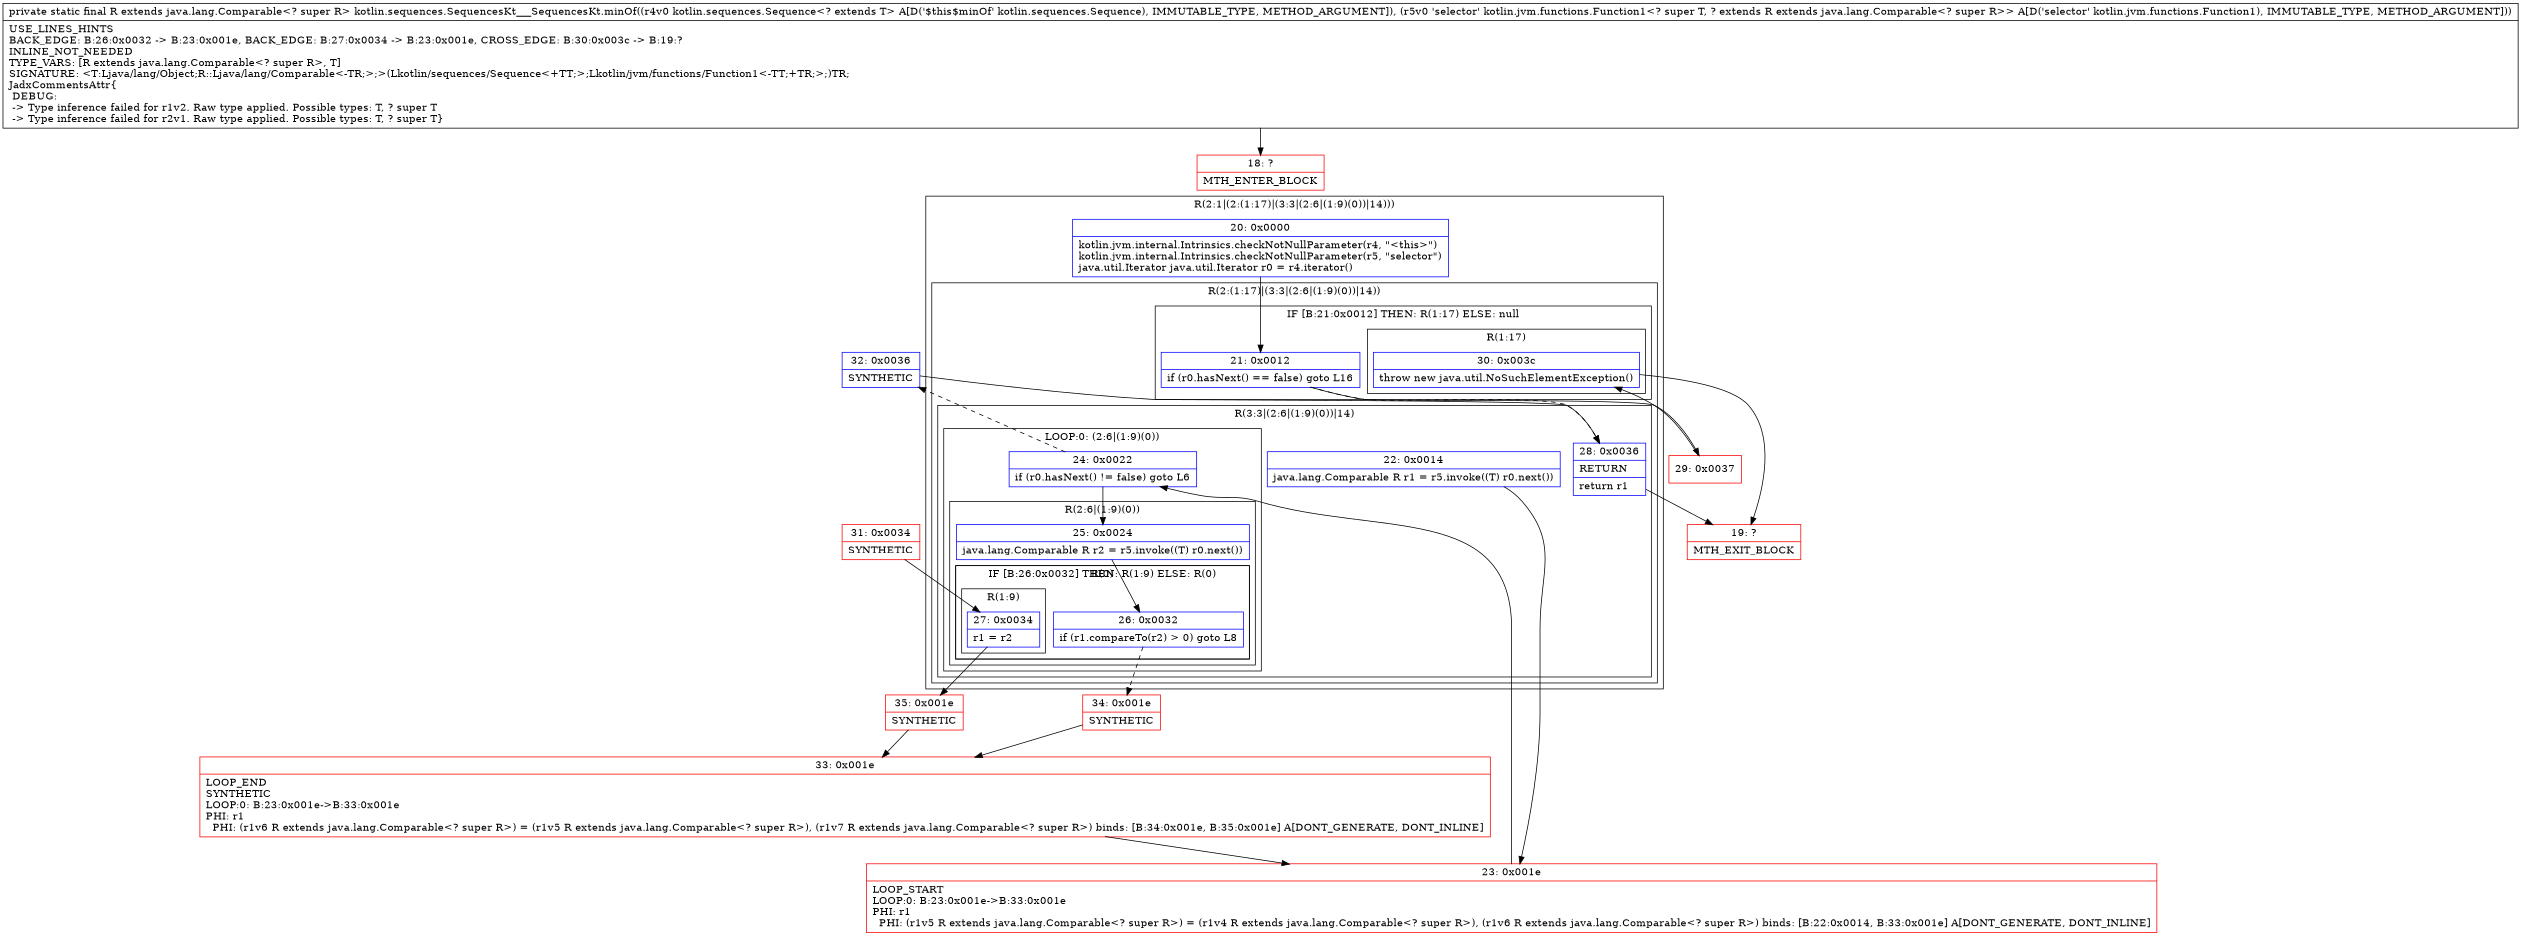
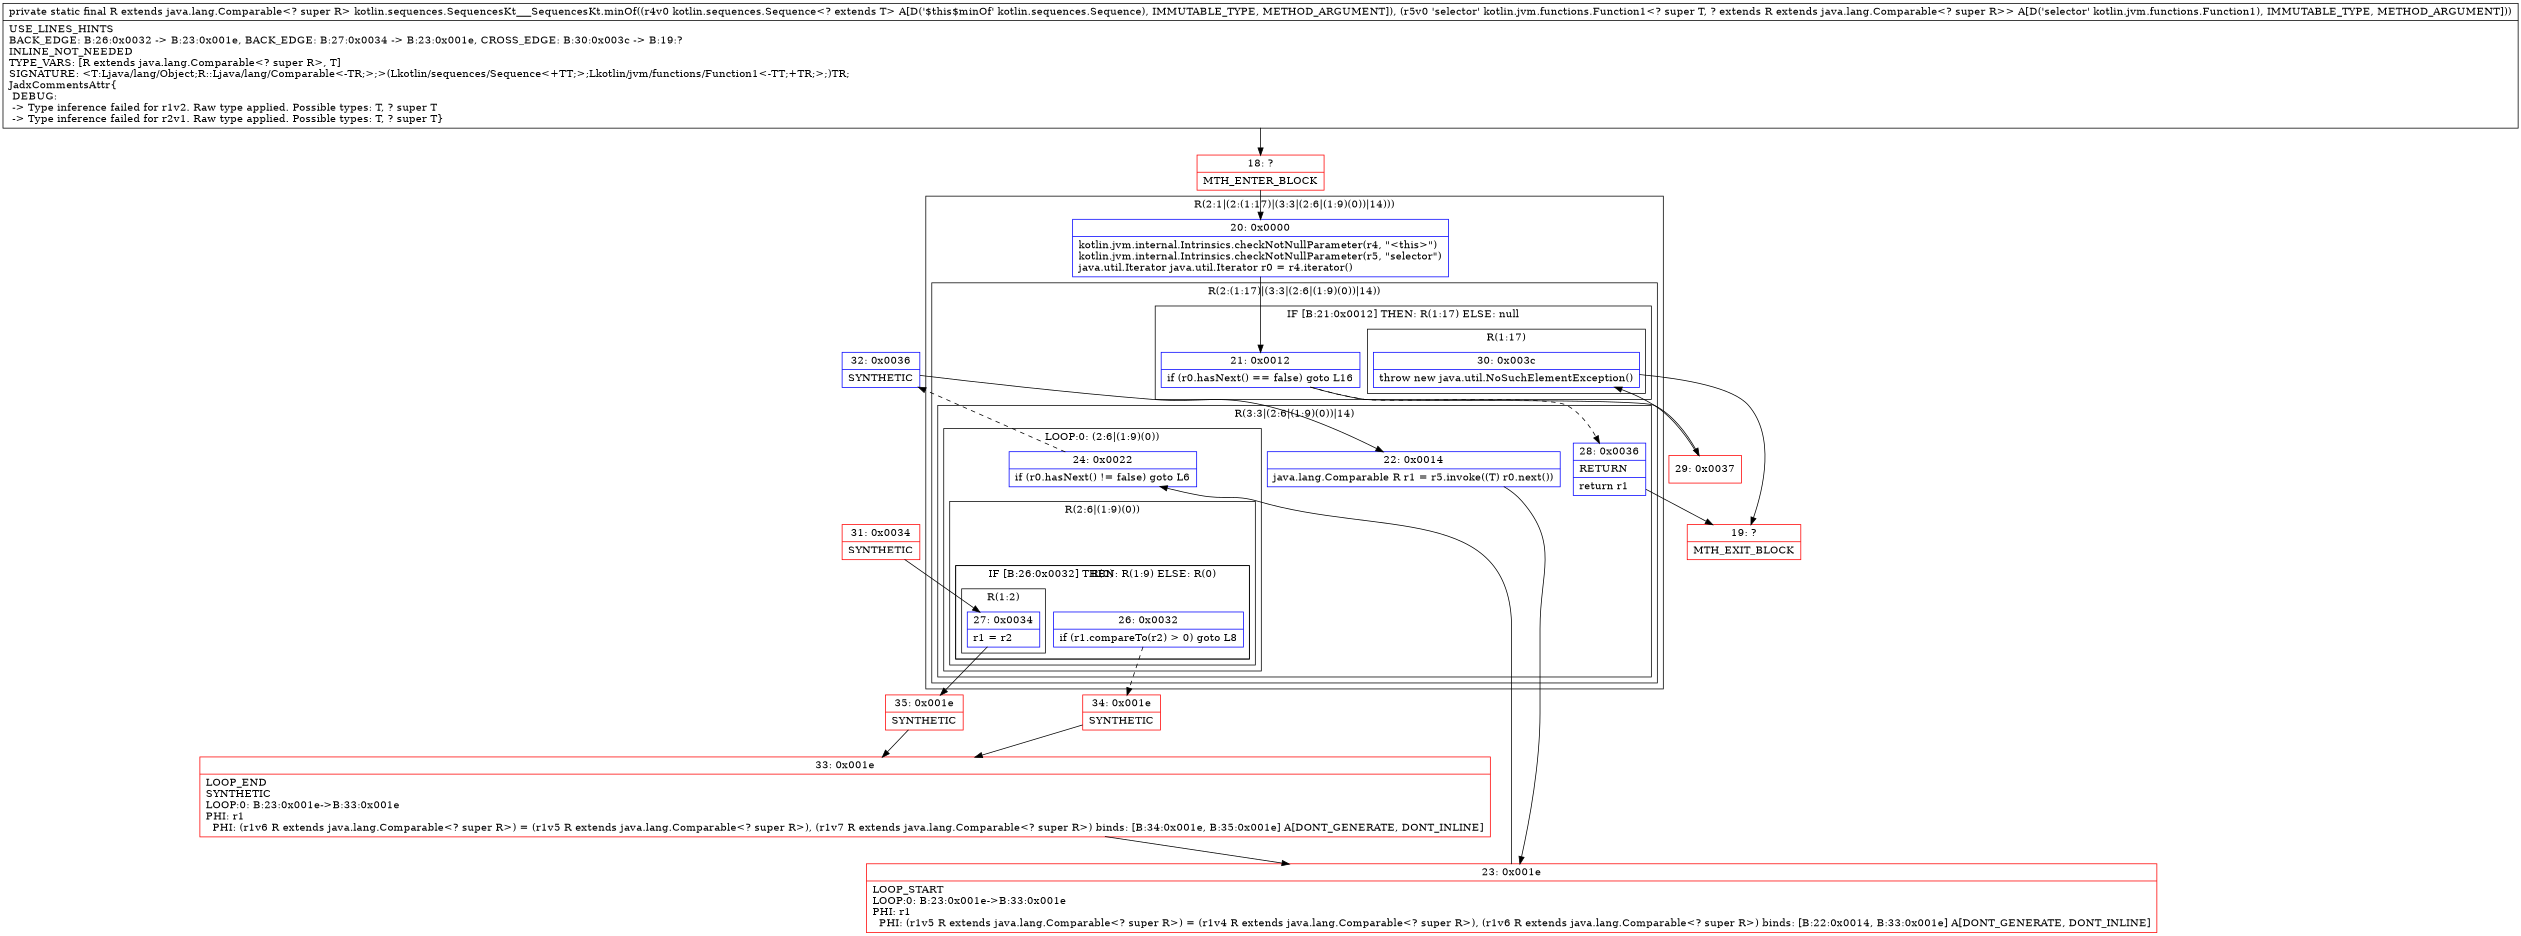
edge "18: ?" -> "20: 0x0000": added
edge "32: 0x0036" -> "28: 0x0036": now "32: 0x0036" -> "22: 0x0014"
node "25: 0x0024": removed
cluster "R(1:9)": label "R(1:9)" -> "R(1:2)"
